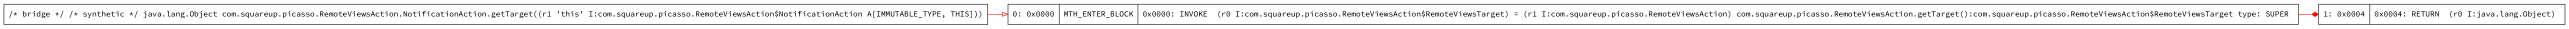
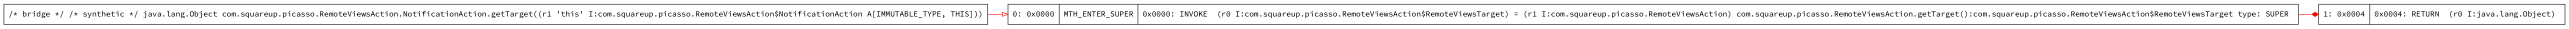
node "0: 0x0000": text "MTH_ENTER_BLOCK" -> "MTH_ENTER_SUPER"
